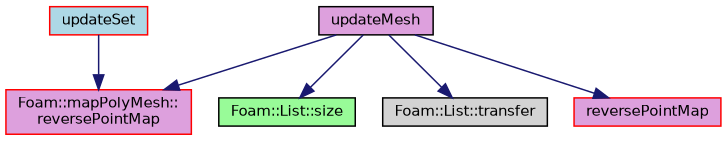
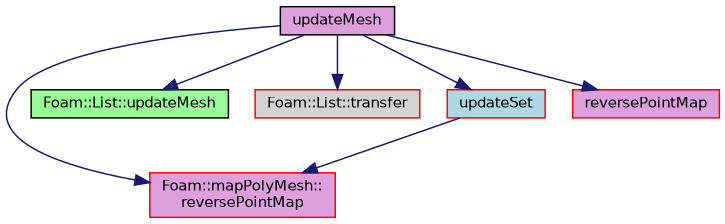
edge "updateMesh" -> "updateSet": added
node "Foam::List::size": label "Foam::List::size" -> "Foam::List::updateMesh"
node "Foam::List::transfer": color black -> red
